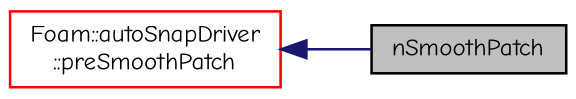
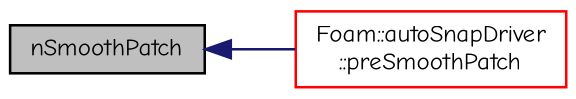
edge "nSmoothPatch" -> "Foam::autoSnapDriver ::preSmoothPatch": reversed
